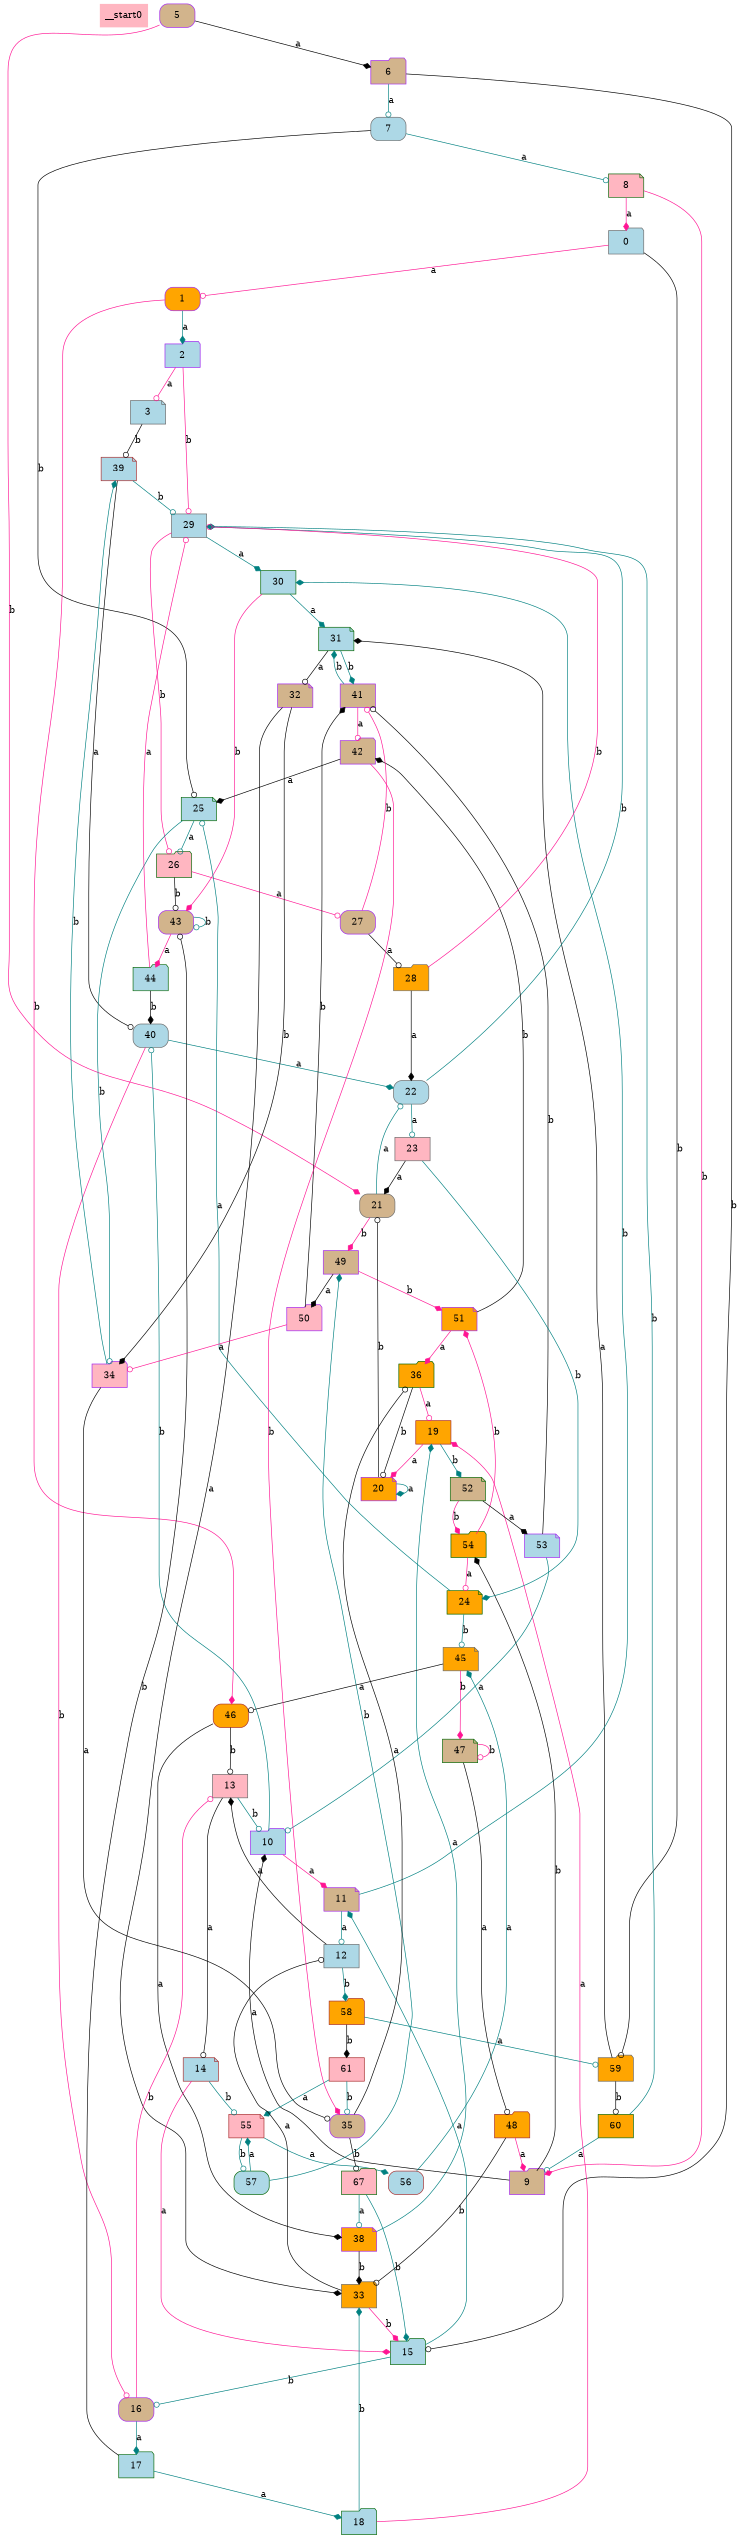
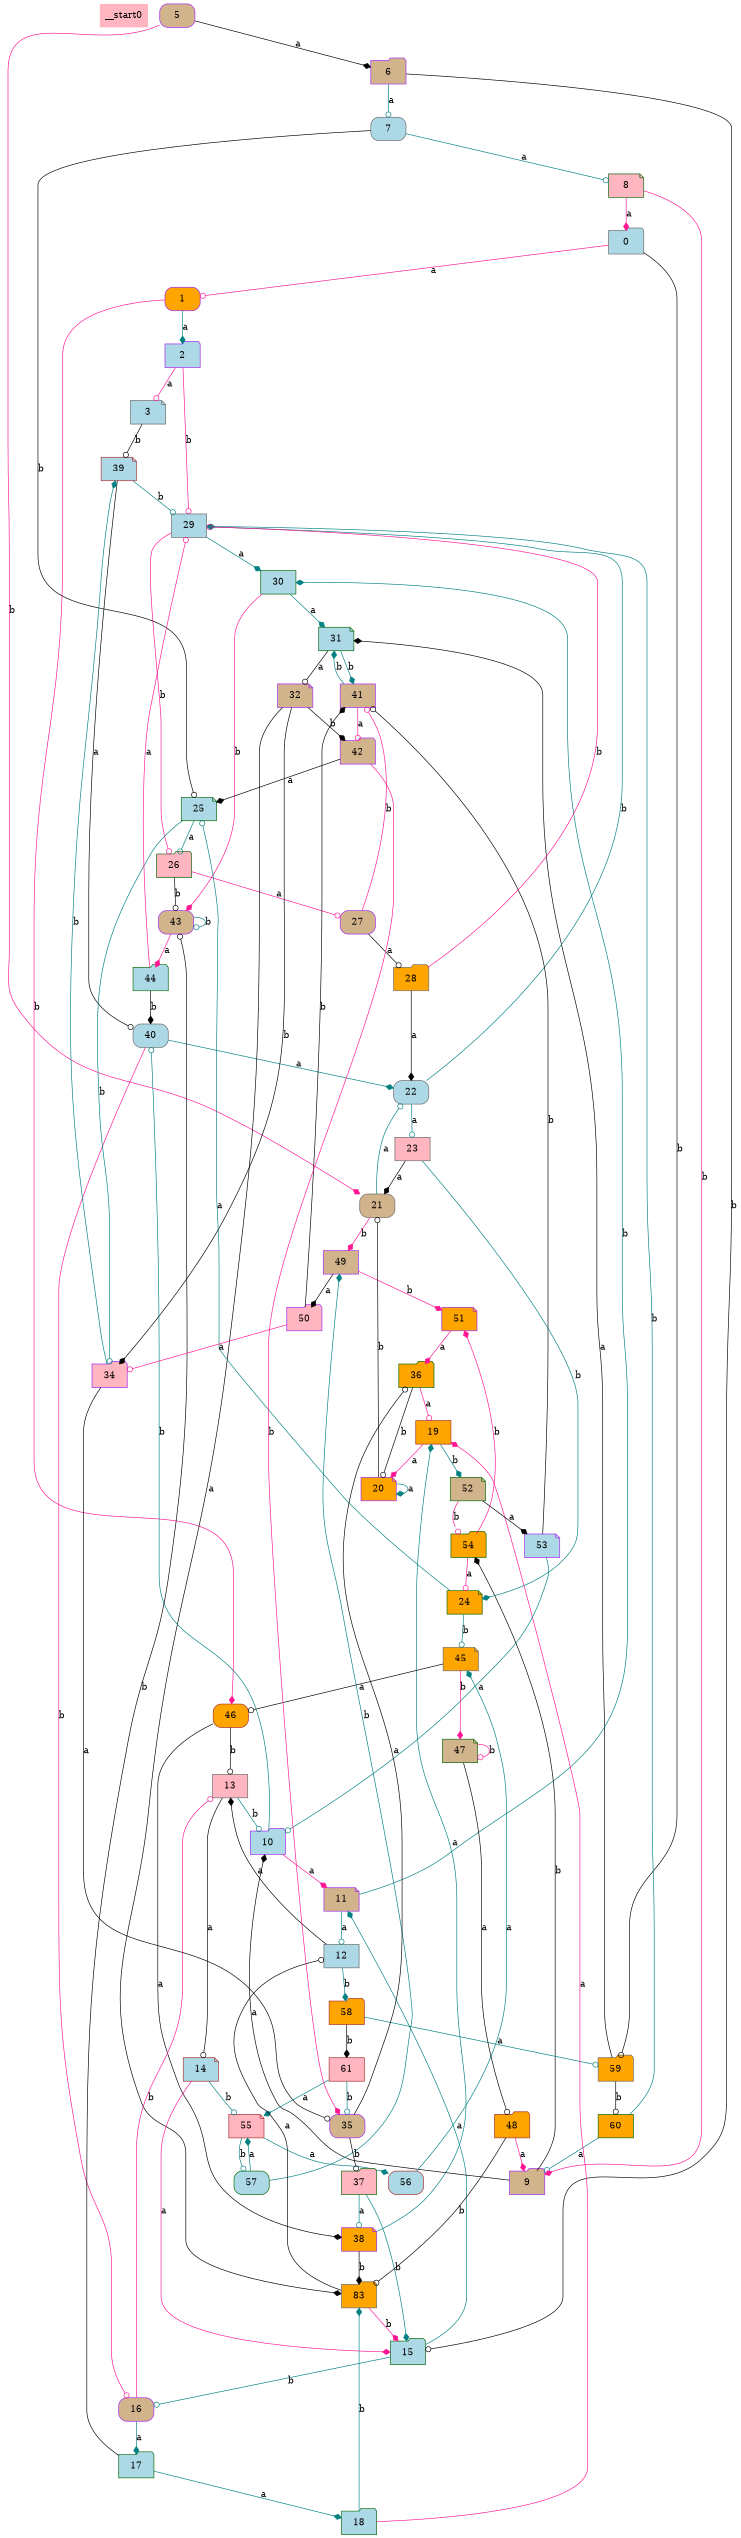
edge "51" -> "42": now "32" -> "42"
edge "52" -> "54": arrowhead diamond -> odot
node "67": label "67" -> "37"
node "33": label "33" -> "83"
